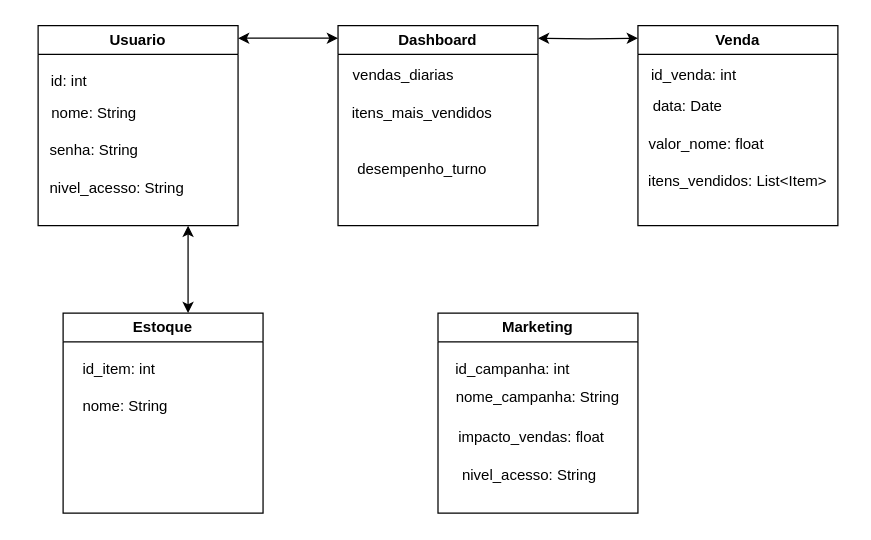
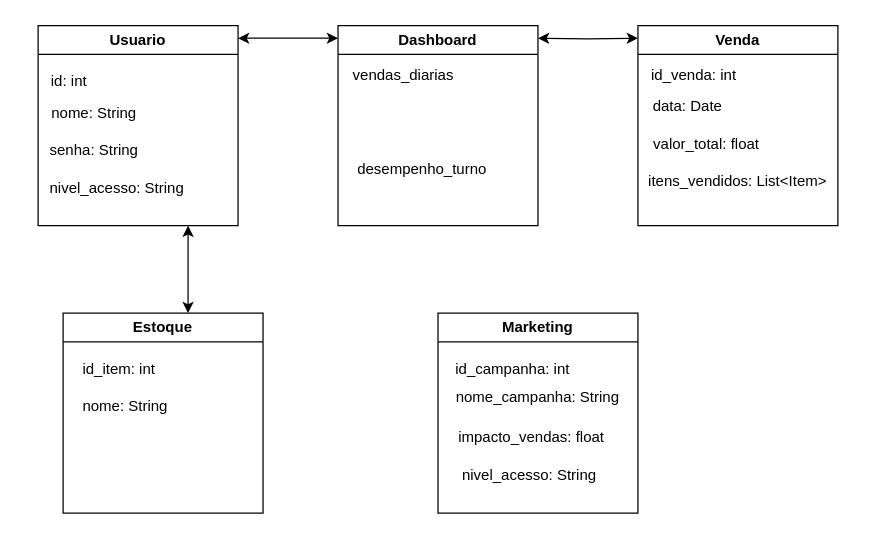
node "itens_mais_vendidos": removed
node "valor_nome: float": label "valor_nome: float" -> "valor_total: float"
